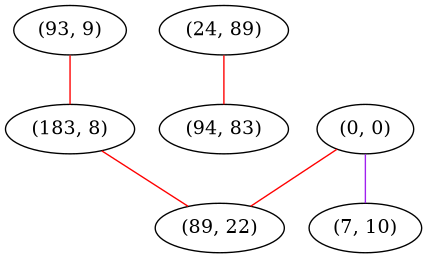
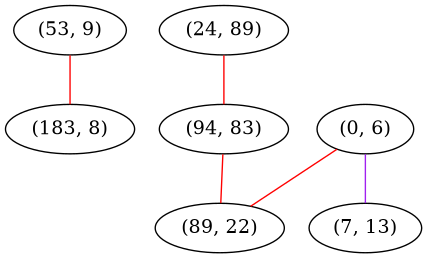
node "(93, 9)": label "(93, 9)" -> "(53, 9)"
node "(0, 0)": label "(0, 0)" -> "(0, 6)"
edge "(183, 8)" -- "(89, 22)": now "(94, 83)" -- "(89, 22)"
node "(7, 10)": label "(7, 10)" -> "(7, 13)"
